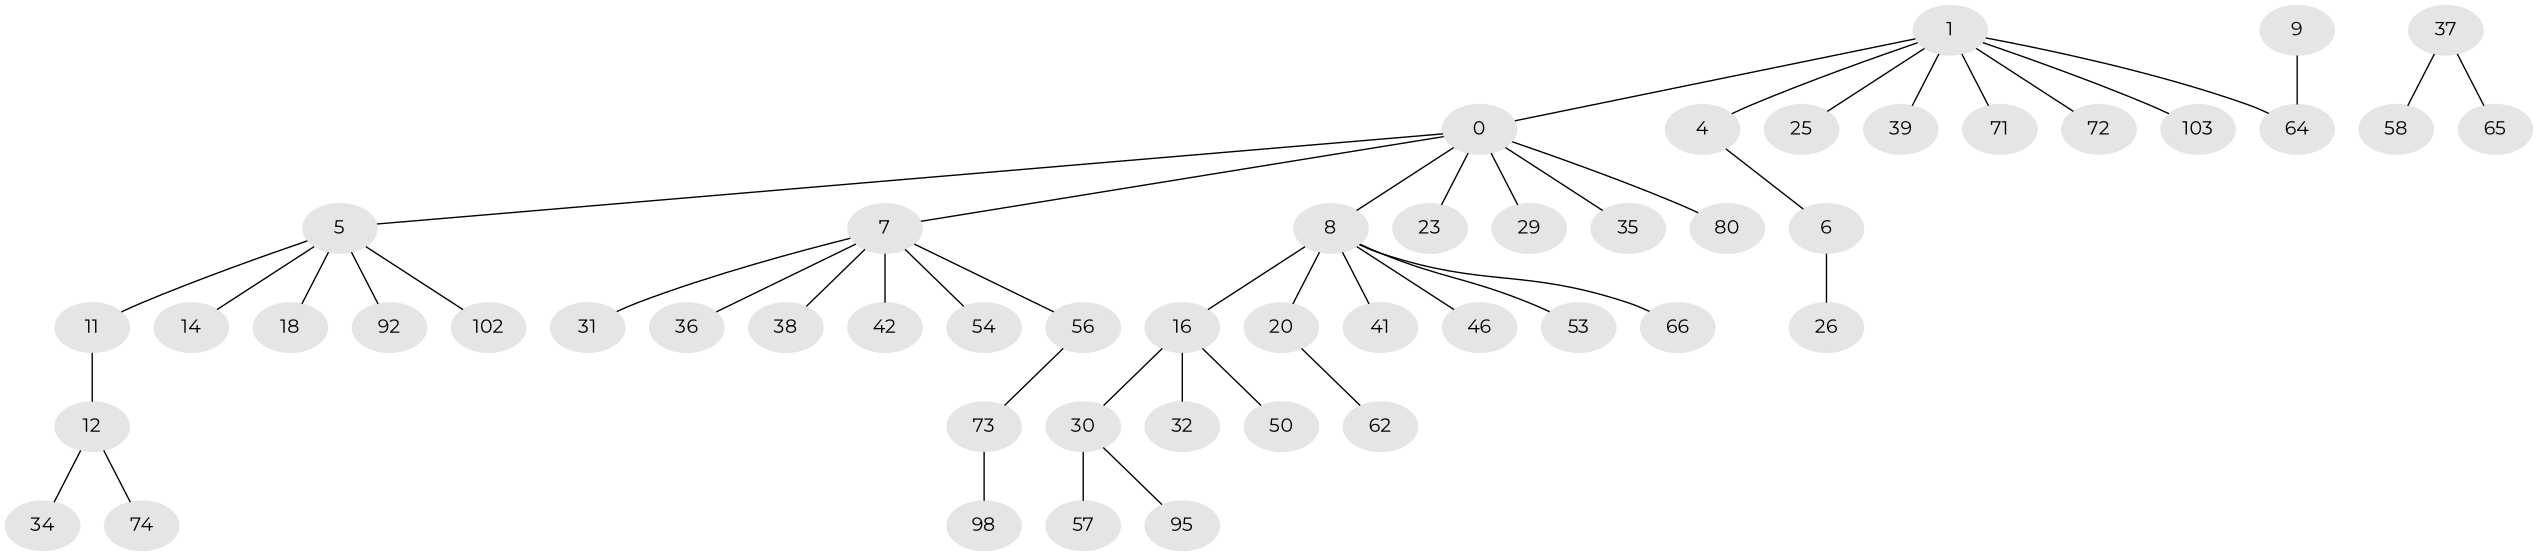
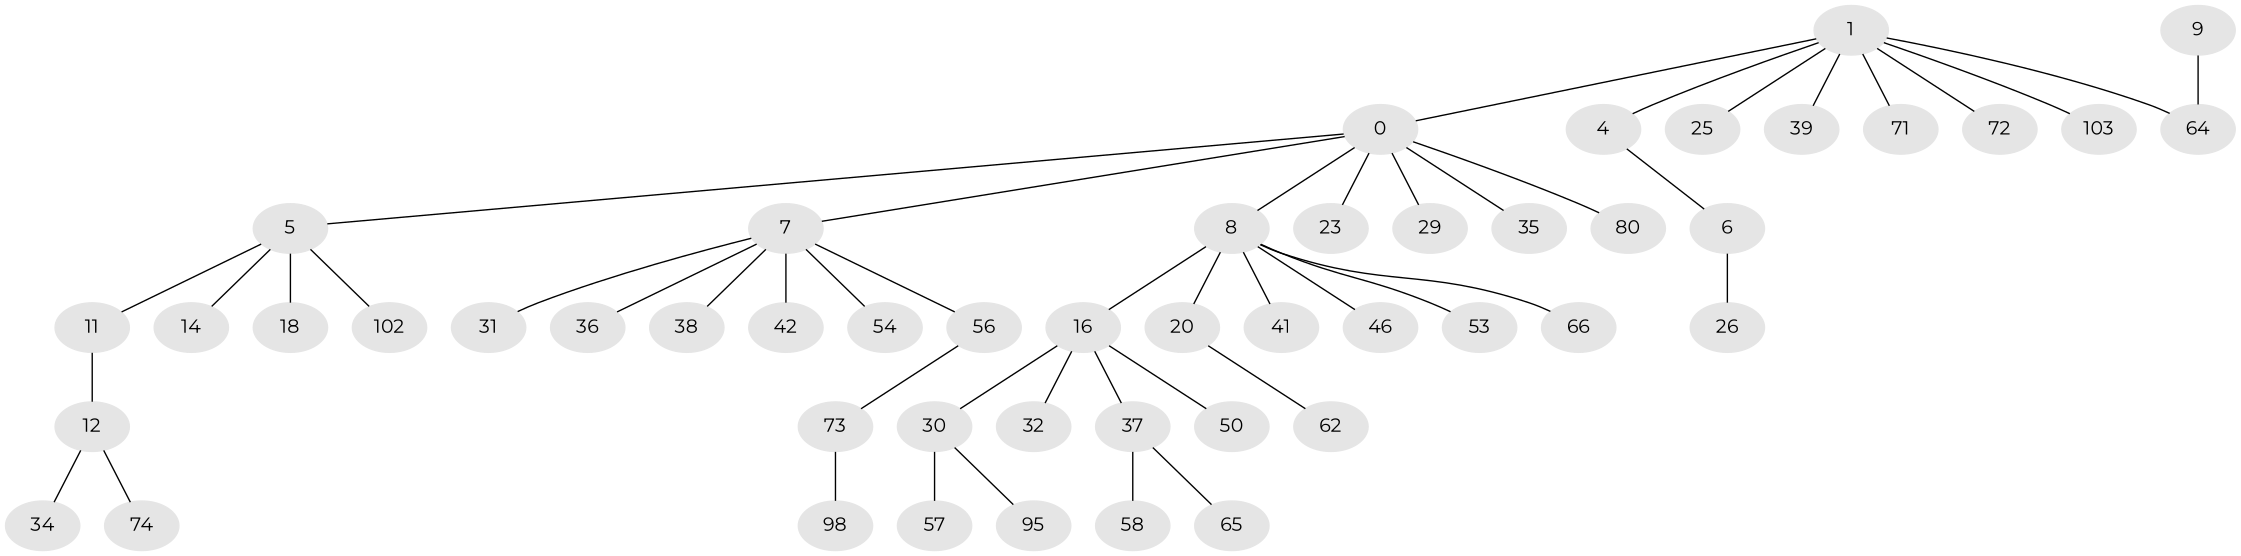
node "92": removed
edge "16" -- "37": added
